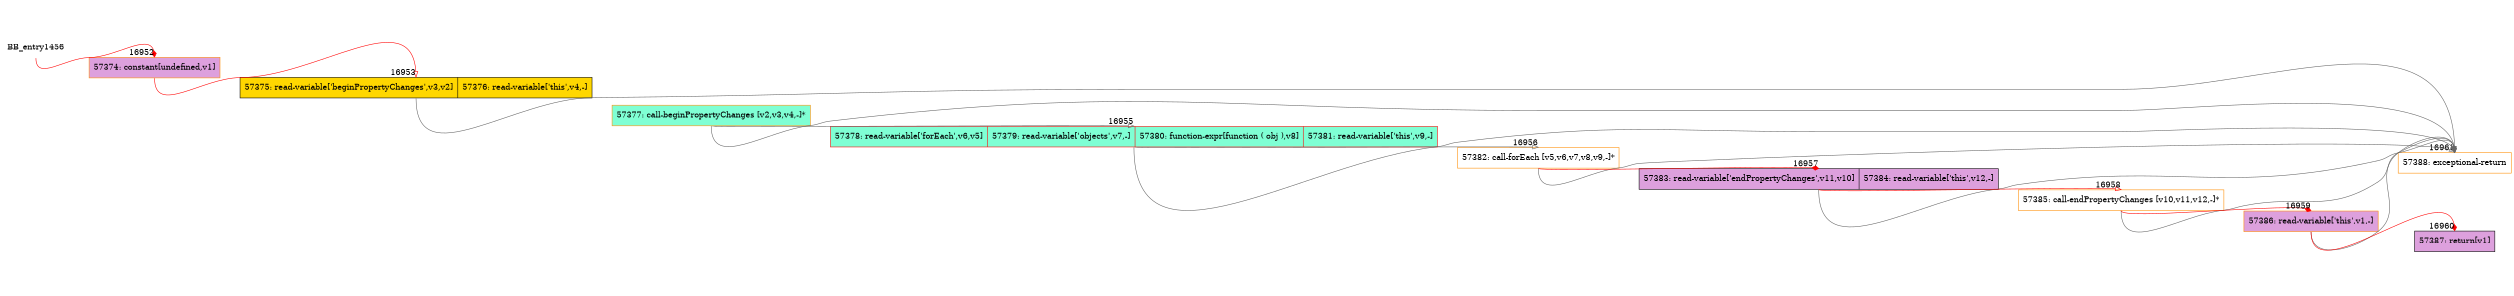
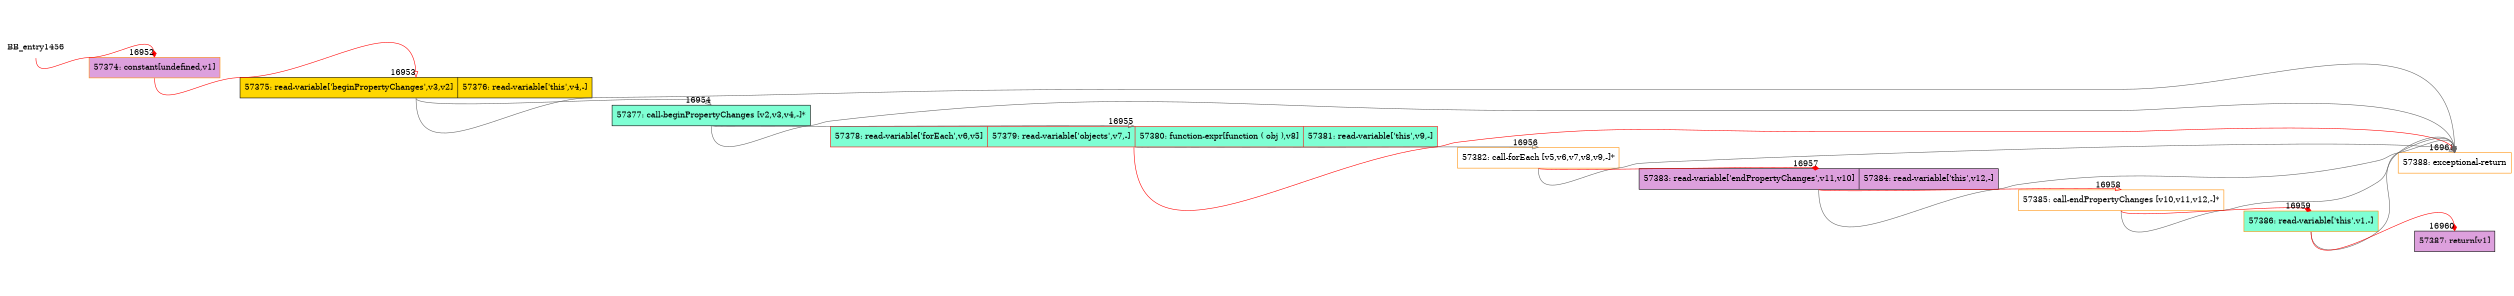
edge "57375: read-variable['beginPropertyChanges',v3,v2]" -> "57377: call-beginPropertyChanges [v2,v3,v4,-]*": added
node "57377: call-beginPropertyChanges [v2,v3,v4,-]*": color darkorange -> black
edge "57378: read-variable['forEach',v6,v5]" -> "57388: exceptional-return": color gray40 -> red
node "57386: read-variable['this',v1,-]": fillcolor plum -> aquamarine
